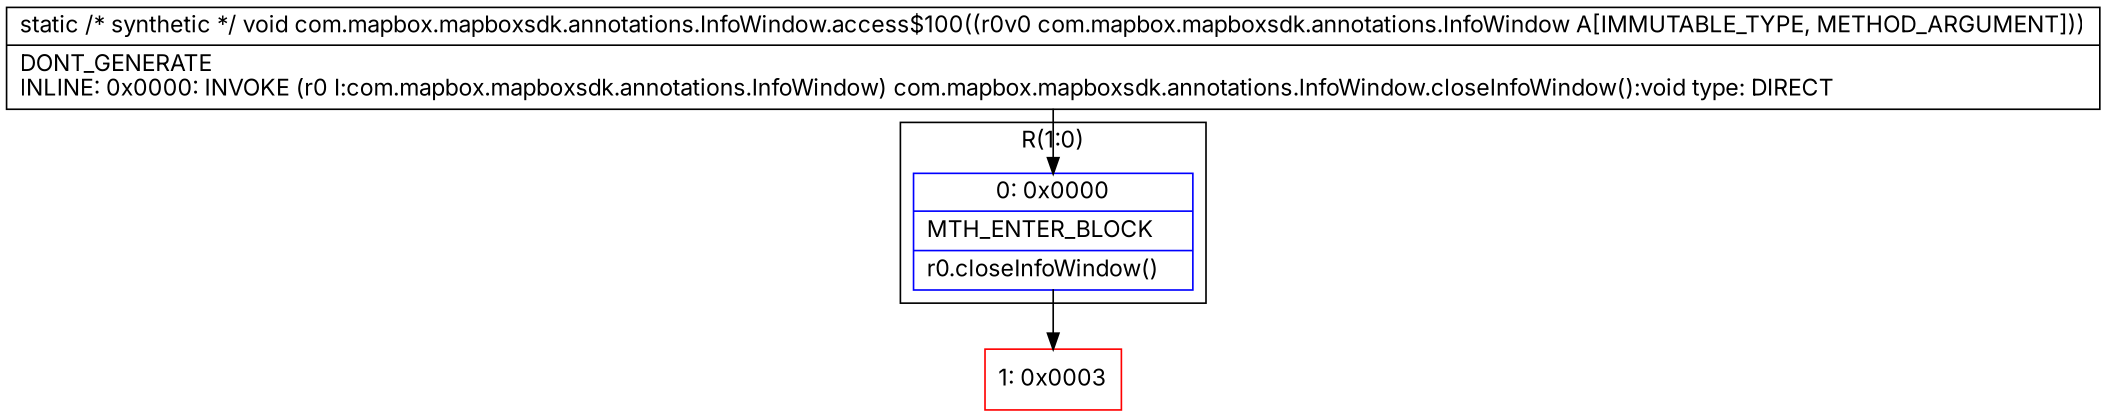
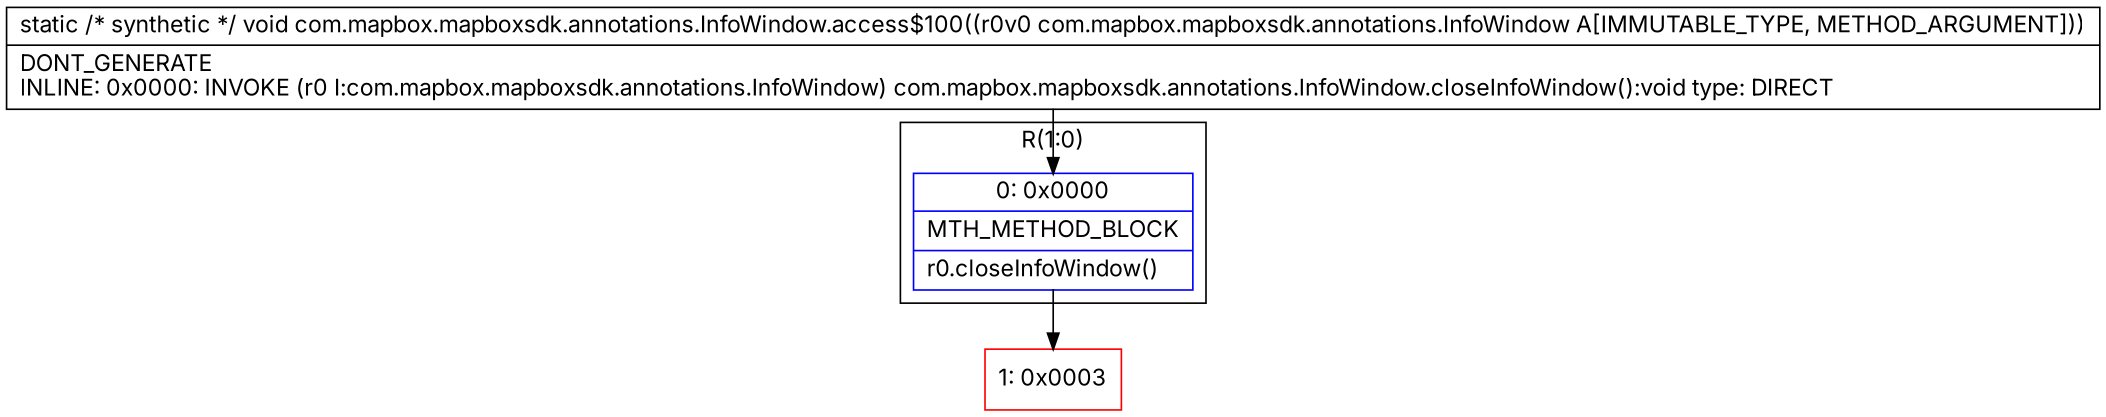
node "0: 0x0000": text "MTH_ENTER_BLOCK" -> "MTH_METHOD_BLOCK"
